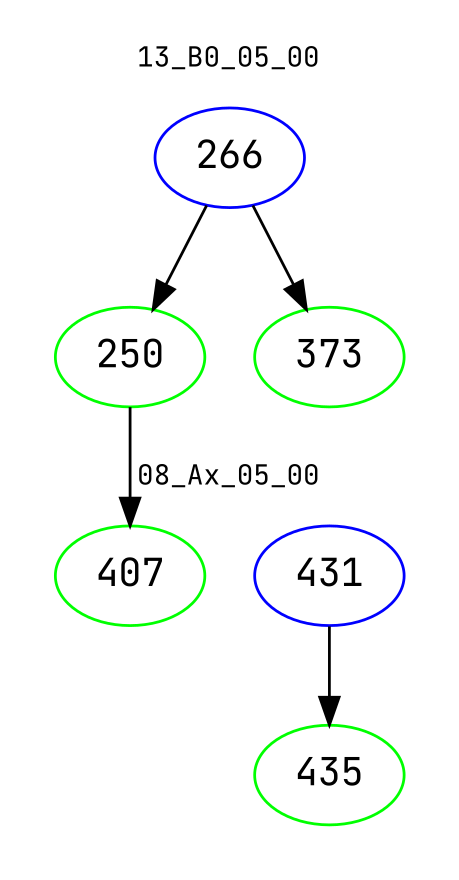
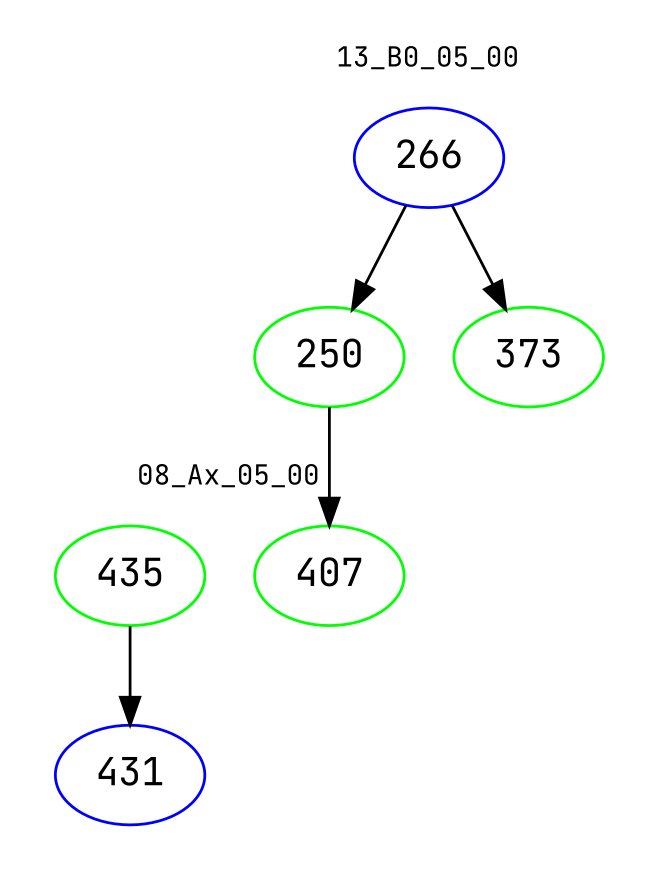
edge "431" -> "435": reversed
